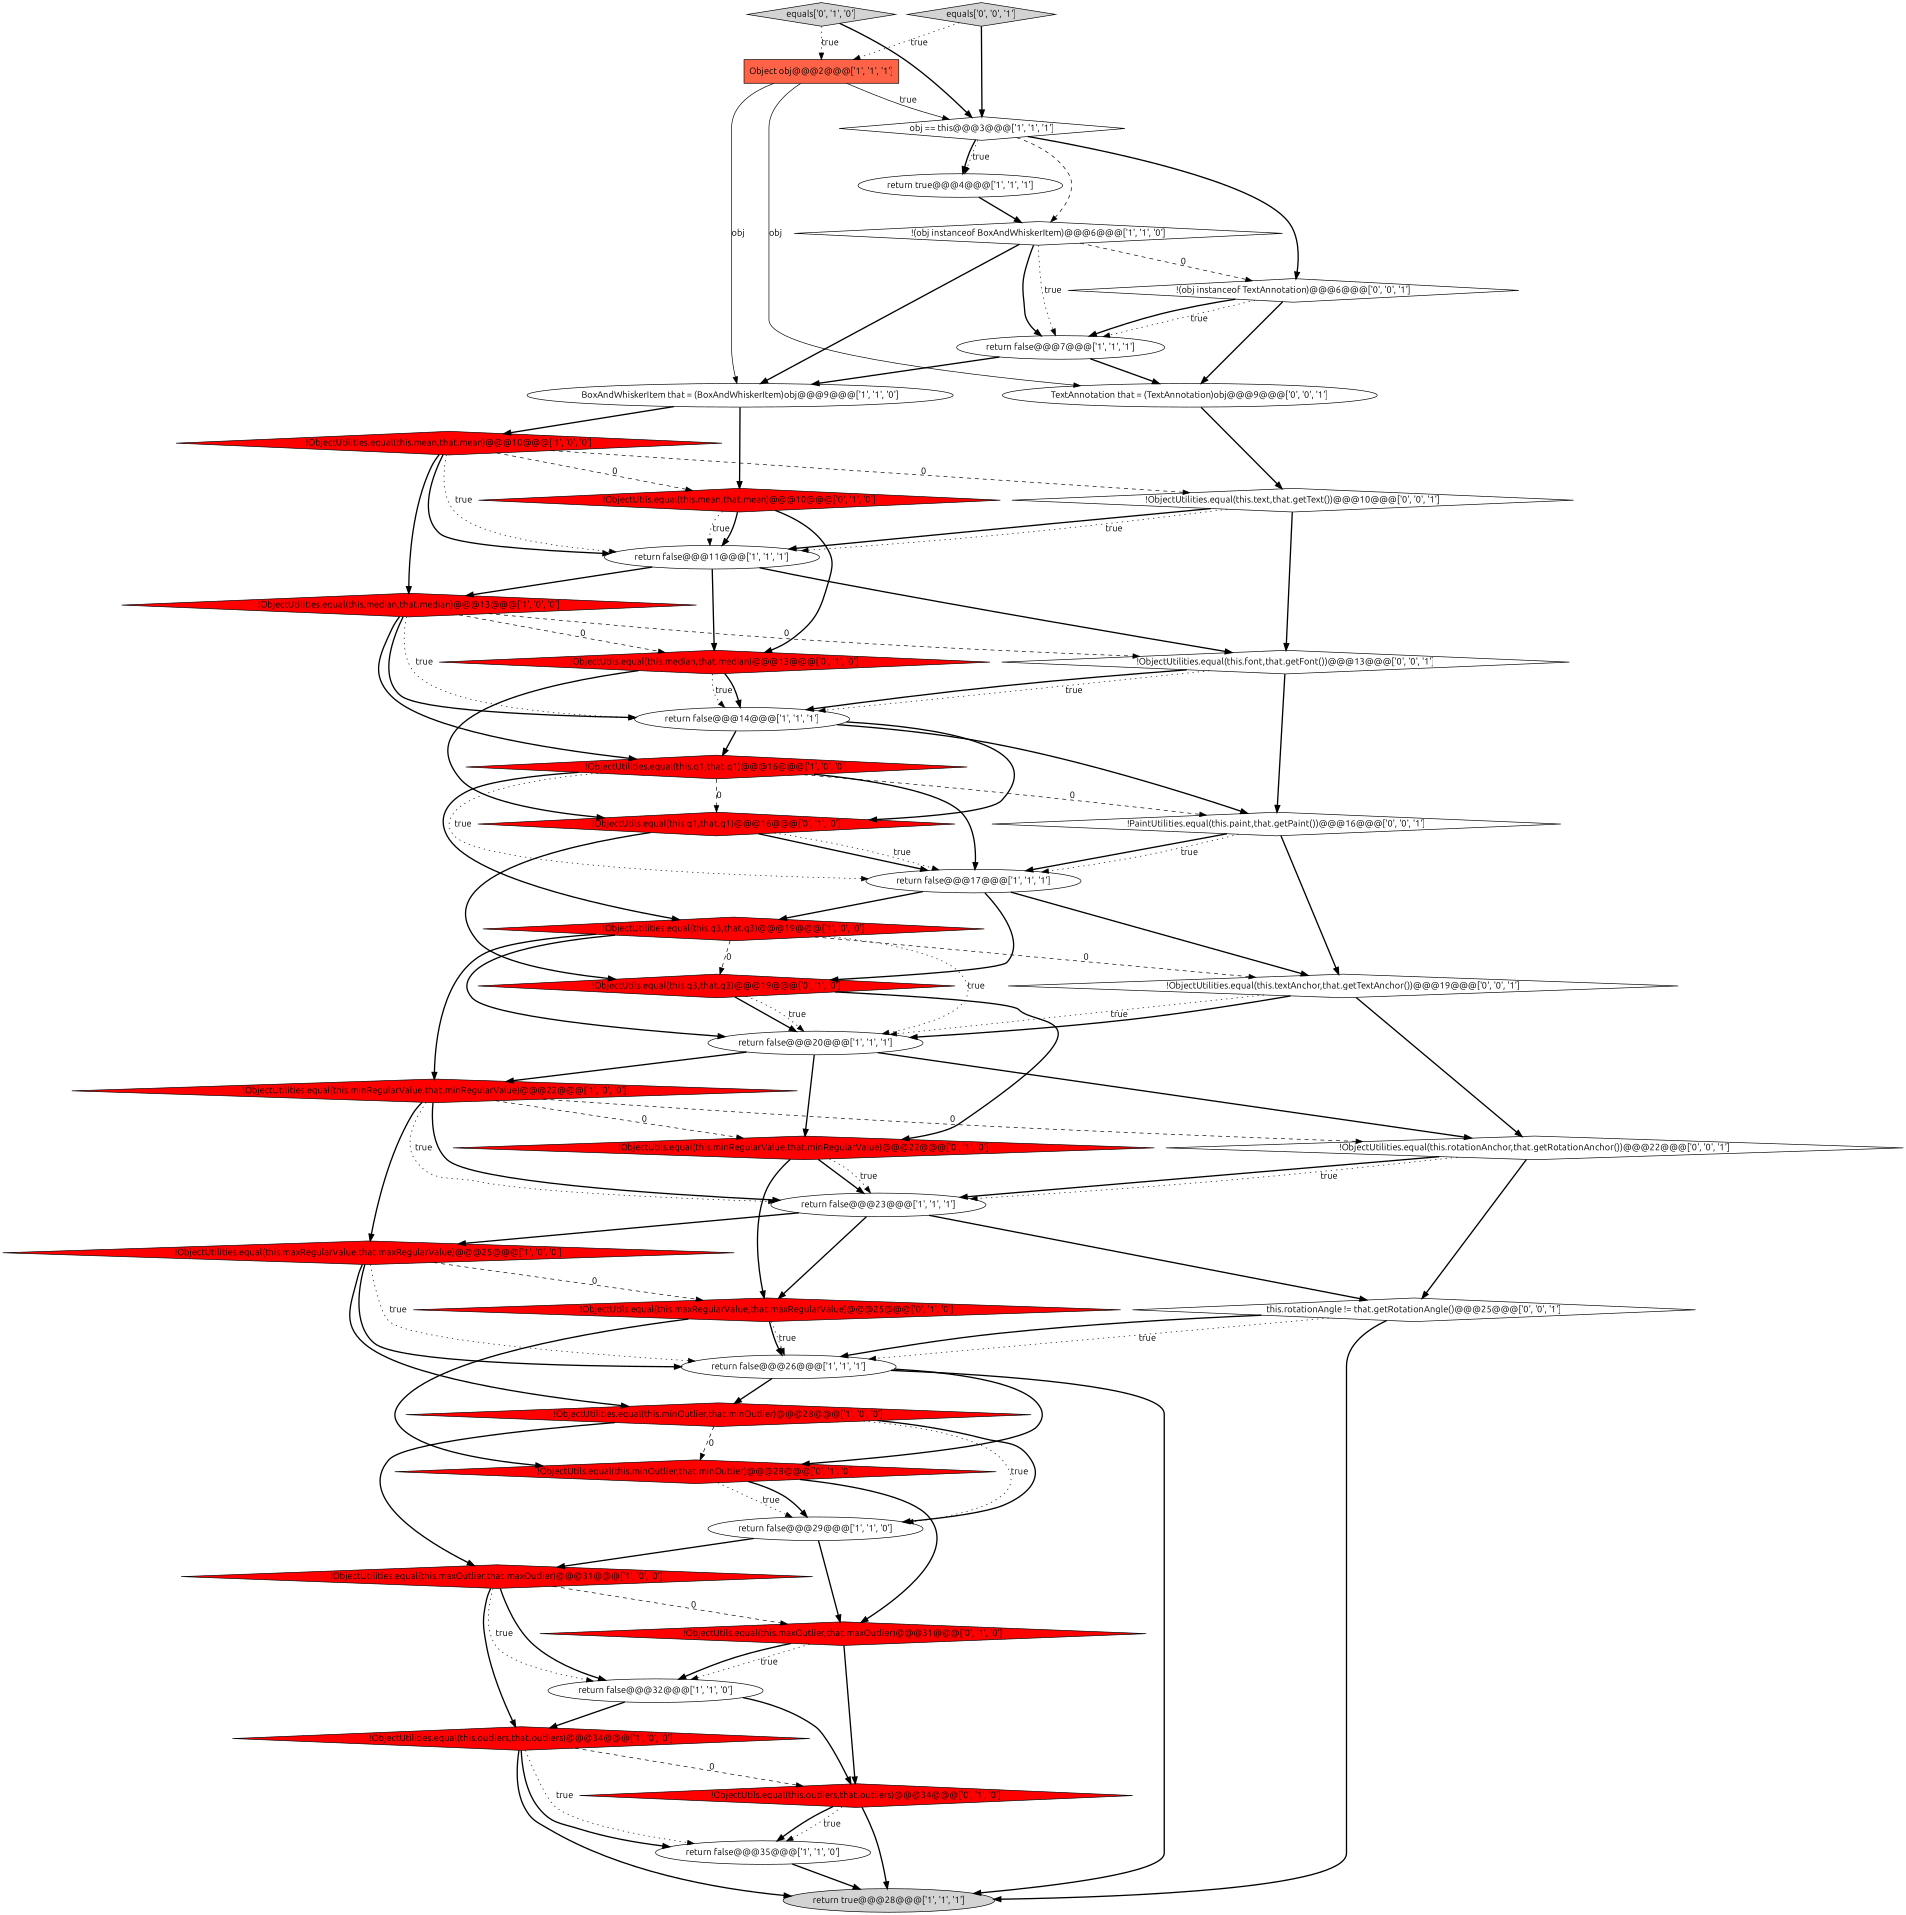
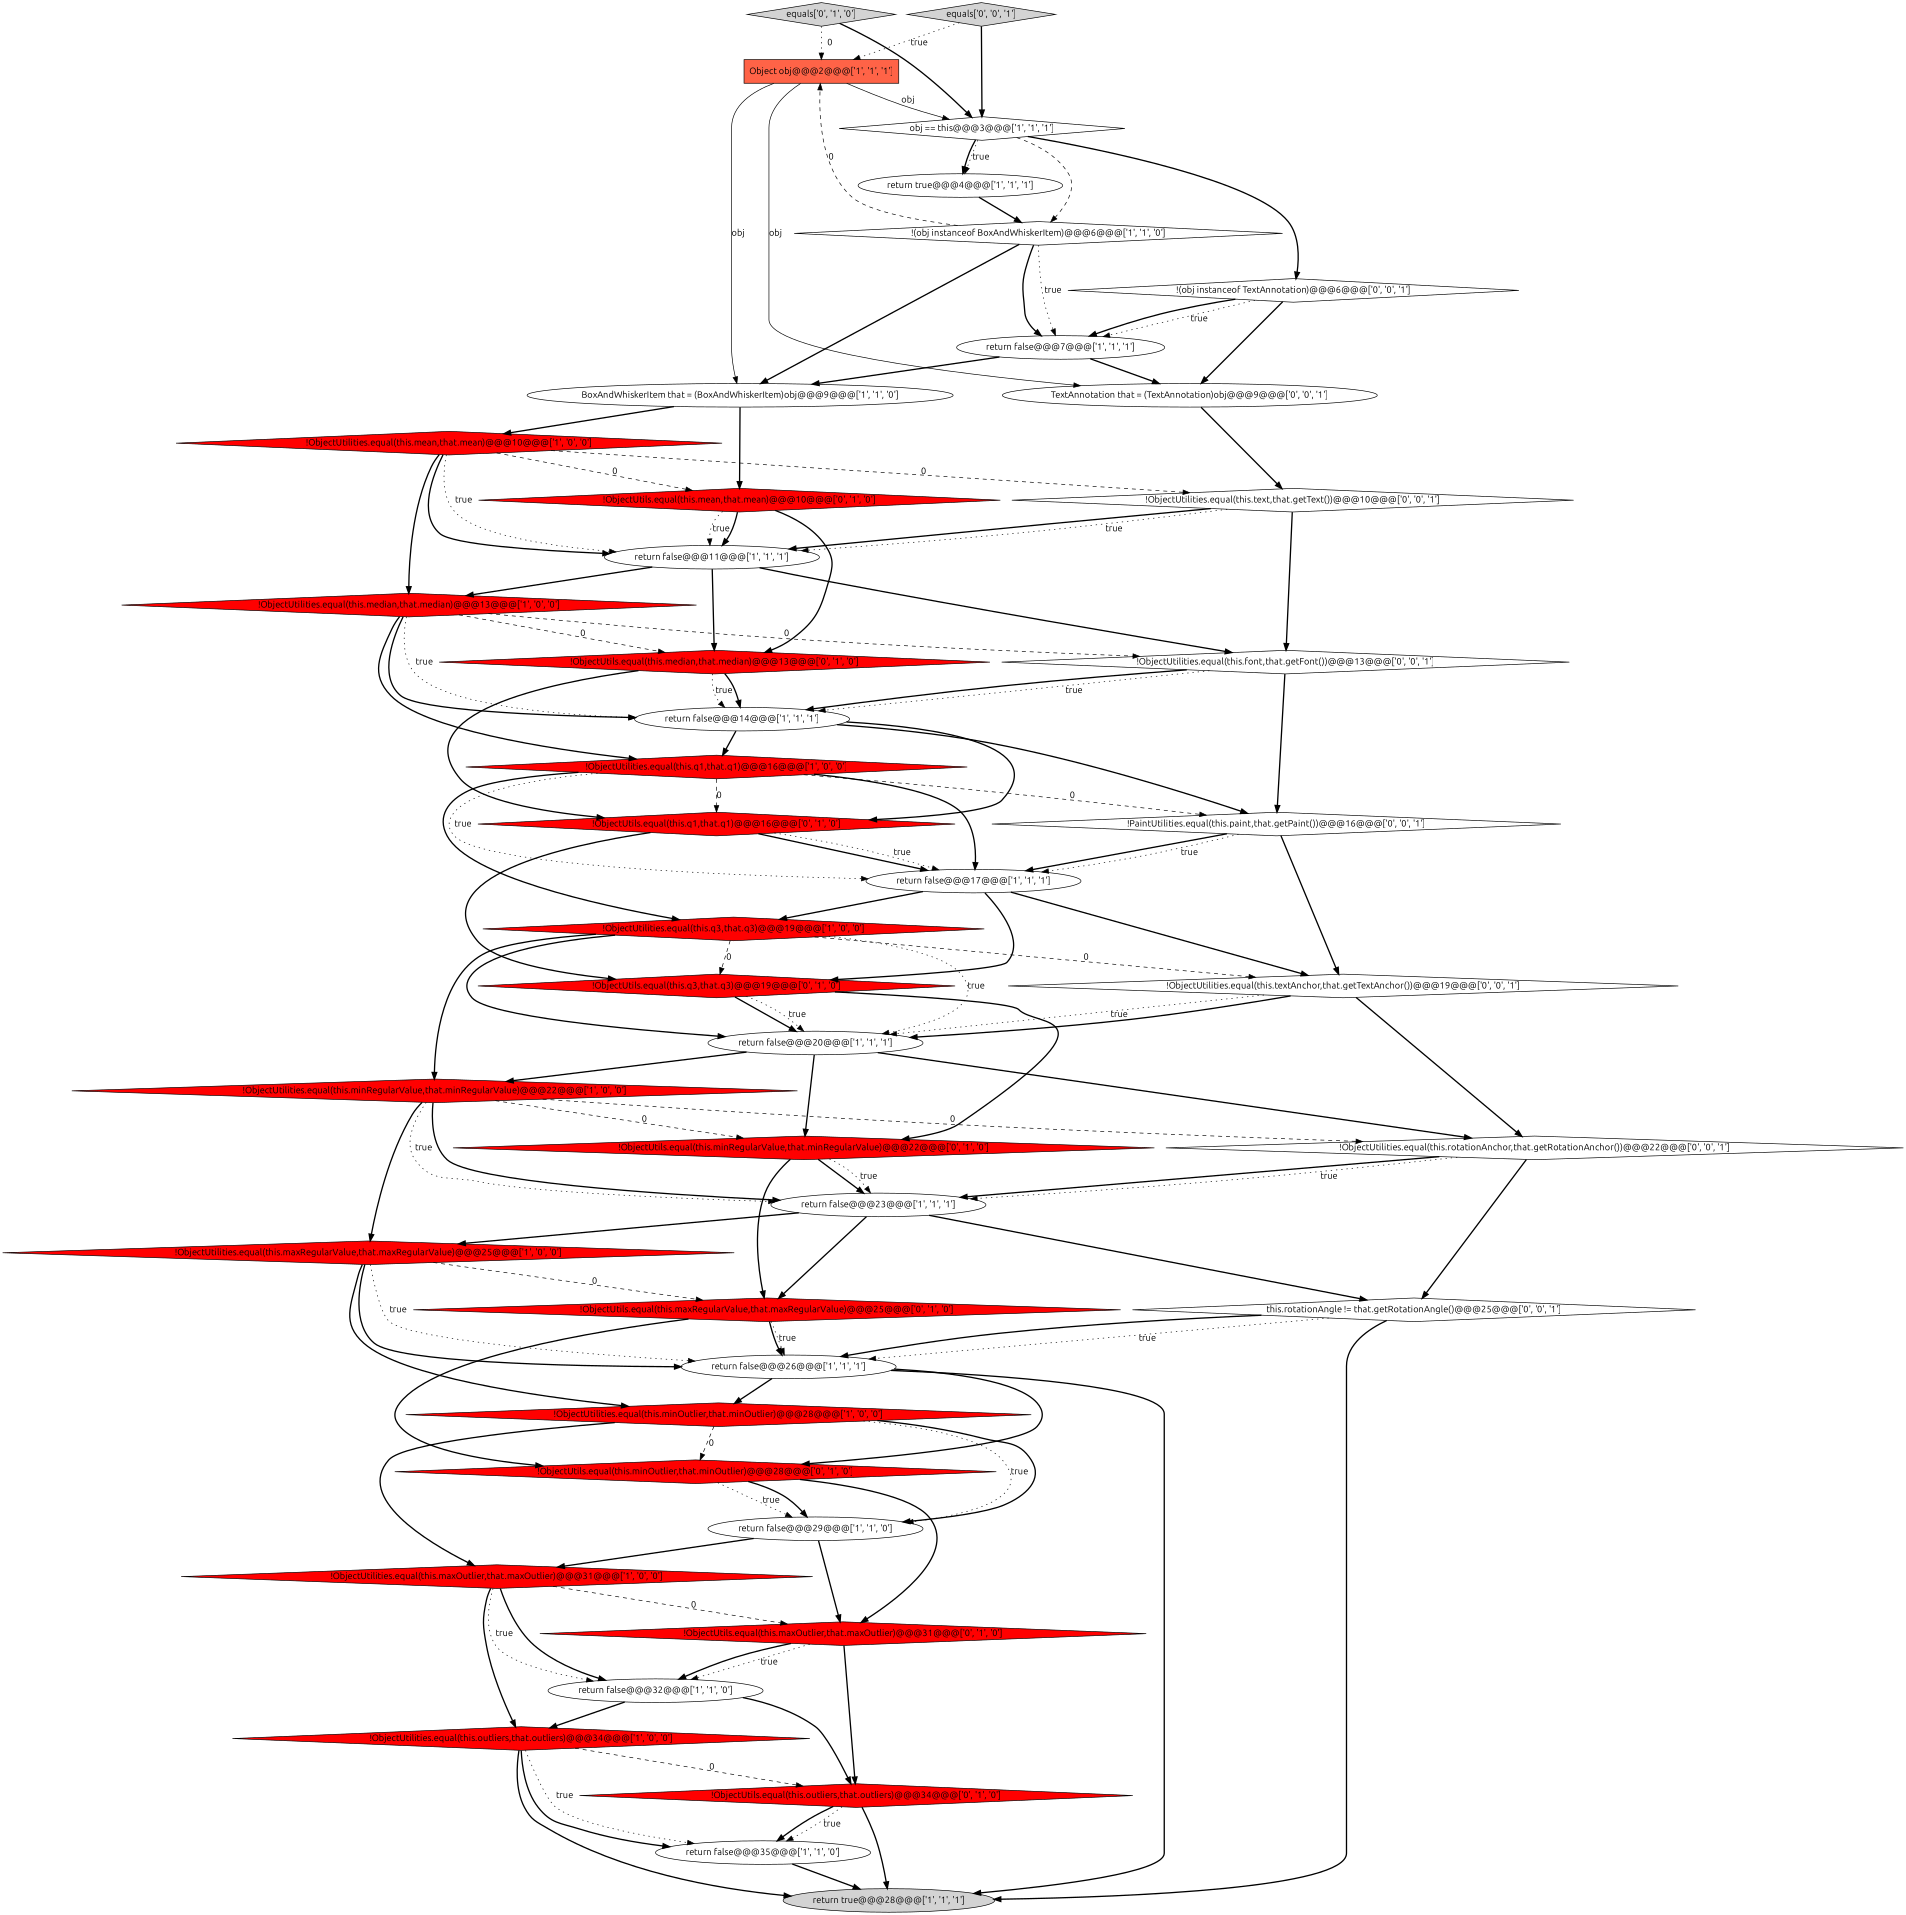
edge "equals['0', '1', '0']" -> "Object obj@@@2@@@['1', '1', '1']": label "true" -> "0"
edge "Object obj@@@2@@@['1', '1', '1']" -> "obj == this@@@3@@@['1', '1', '1']": label "true" -> "obj"
edge "!(obj instanceof BoxAndWhiskerItem)@@@6@@@['1', '1', '0']" -> "!(obj instanceof TextAnnotation)@@@6@@@['0', '0', '1']": now "!(obj instanceof BoxAndWhiskerItem)@@@6@@@['1', '1', '0']" -> "Object obj@@@2@@@['1', '1', '1']"
